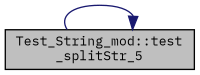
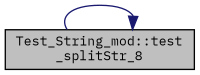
node "Test_String_mod::test _splitStr_5": label "Test_String_mod::test _splitStr_5" -> "Test_String_mod::test _splitStr_8"
